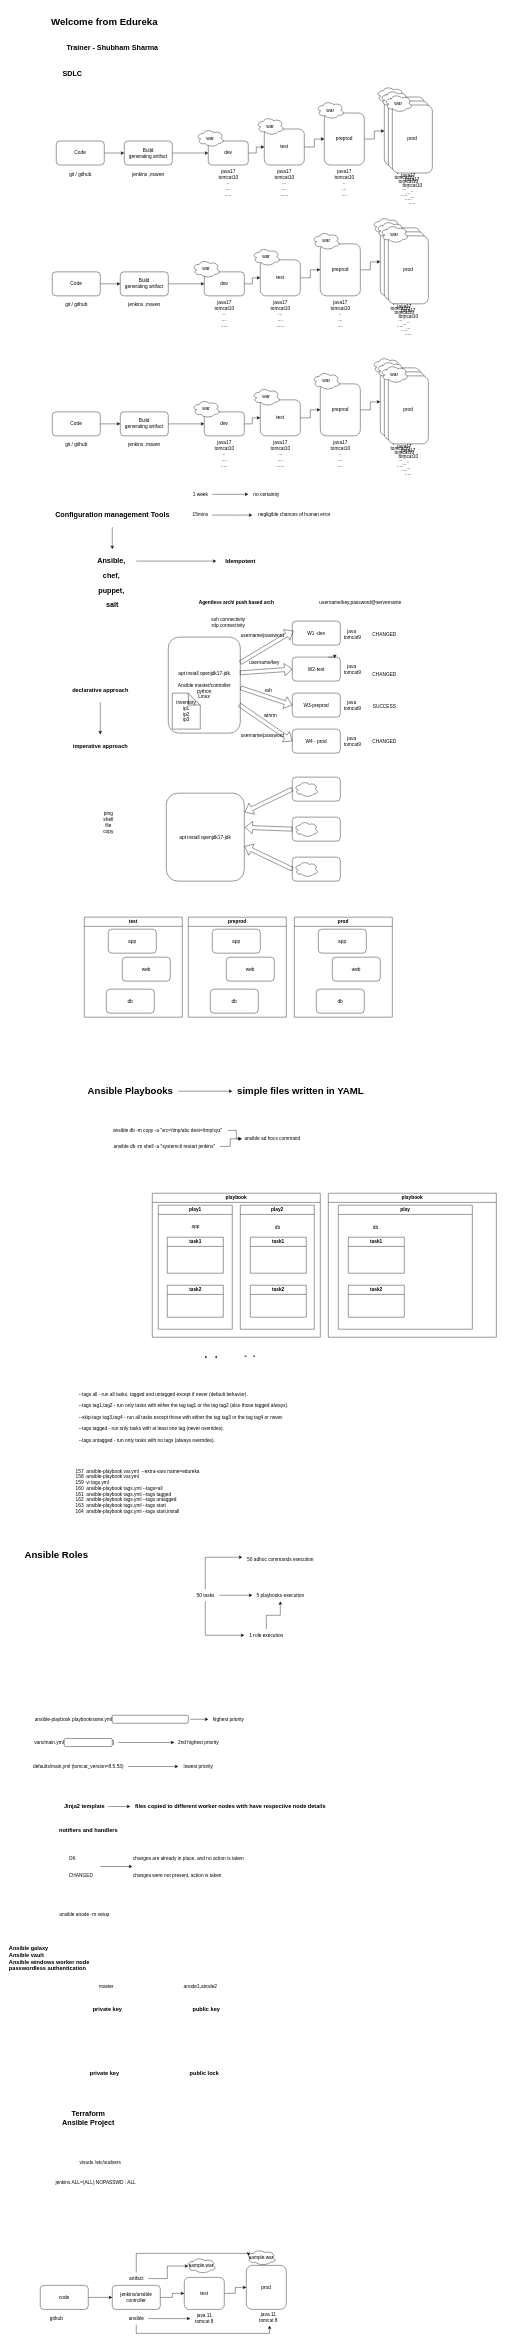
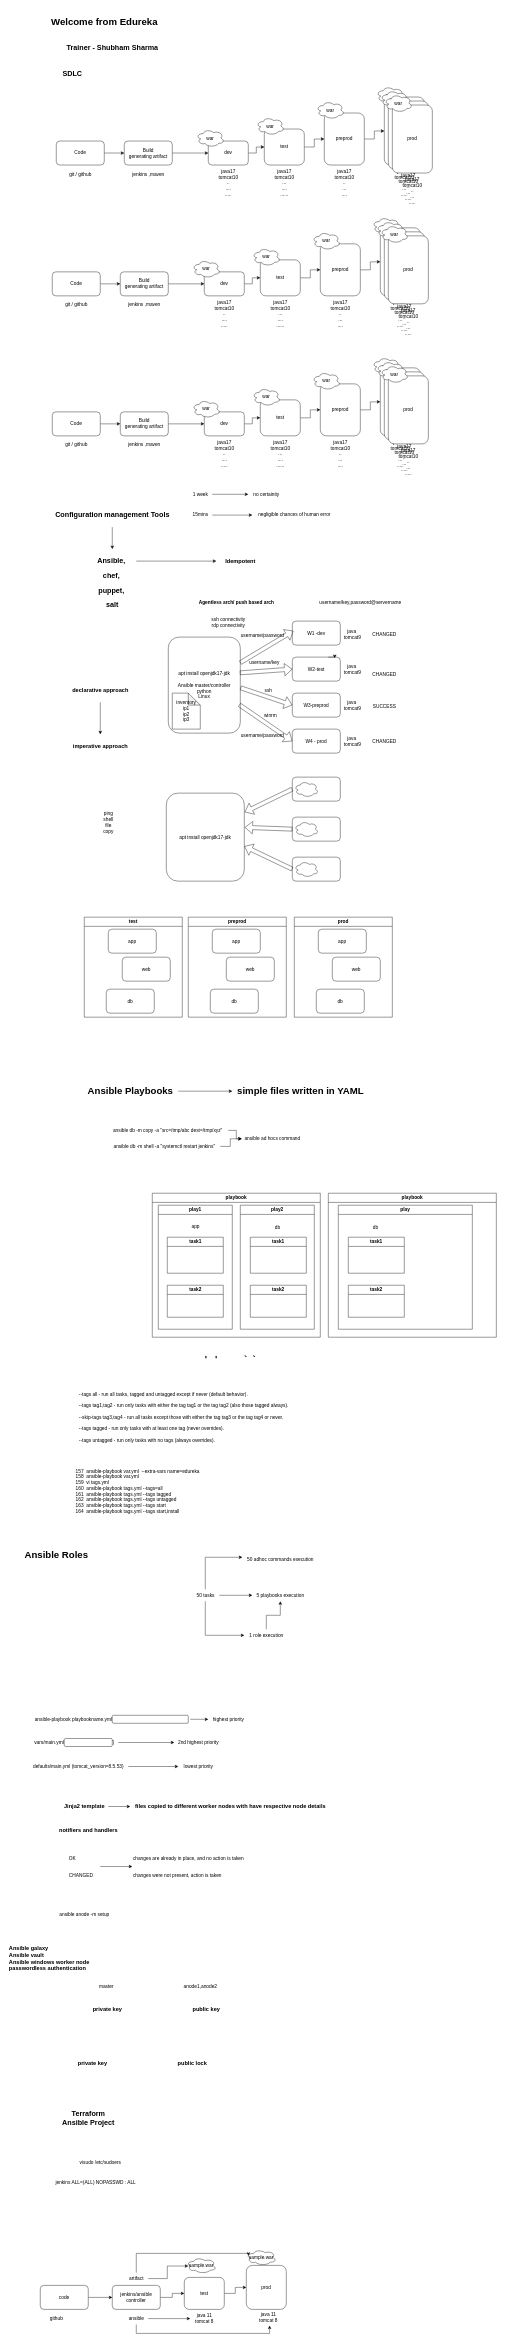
node "private key public lock": moved (154, 2073) -> (142, 2063)
